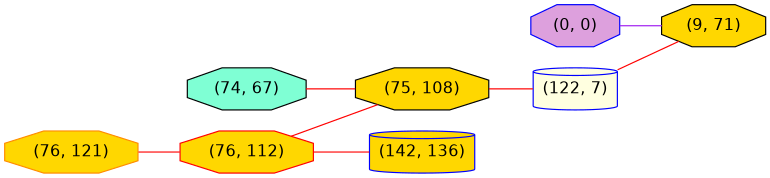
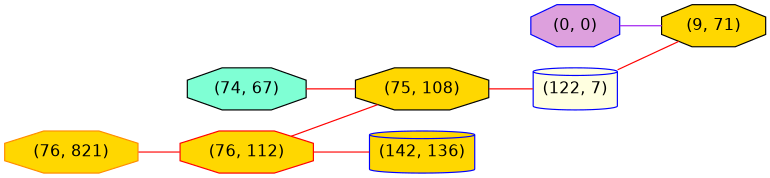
node "(76, 121)": label "(76, 121)" -> "(76, 821)"
